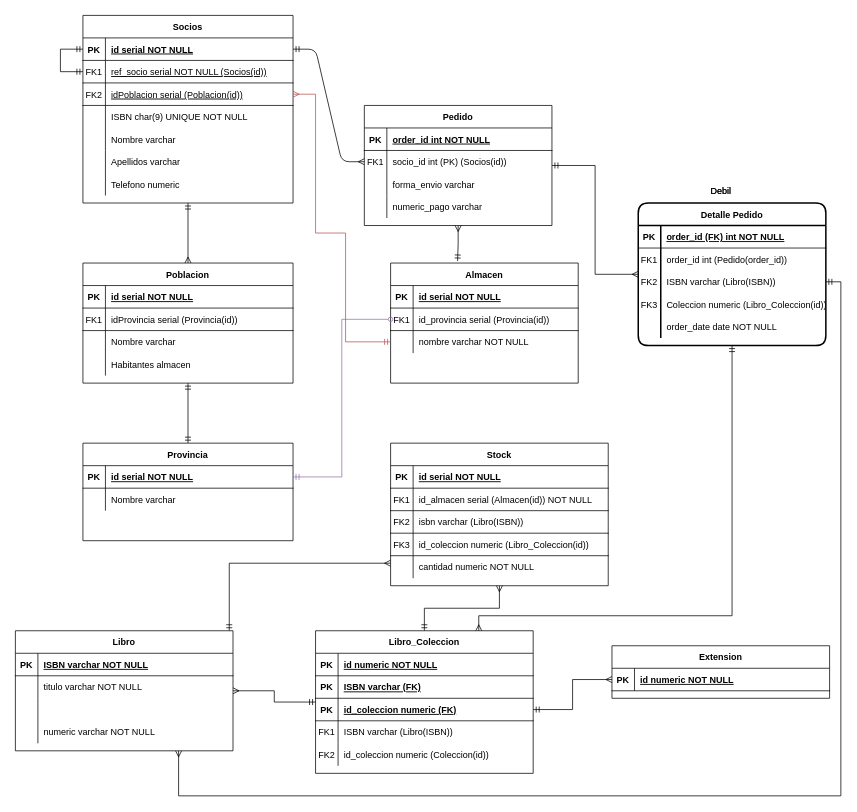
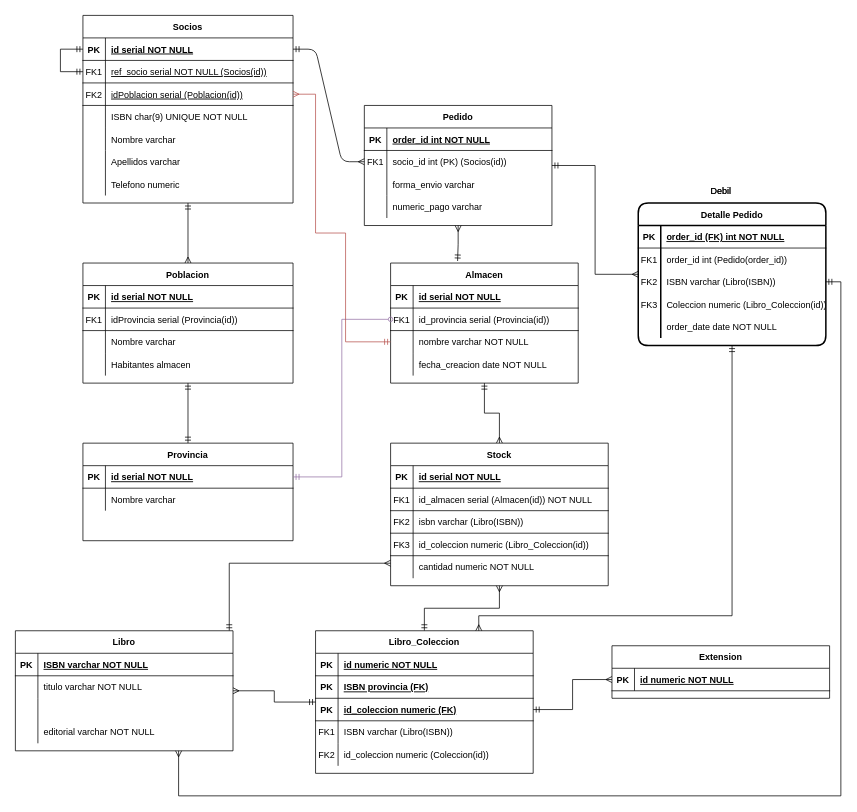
node "fecha_creacion date NOT NULL": added
edge "Almacen" -- "Stock": added
node "ISBN varchar (FK)": label "ISBN varchar (FK)" -> "ISBN provincia (FK)"
node "numeric varchar NOT NULL": label "numeric varchar NOT NULL" -> "editorial varchar NOT NULL"
